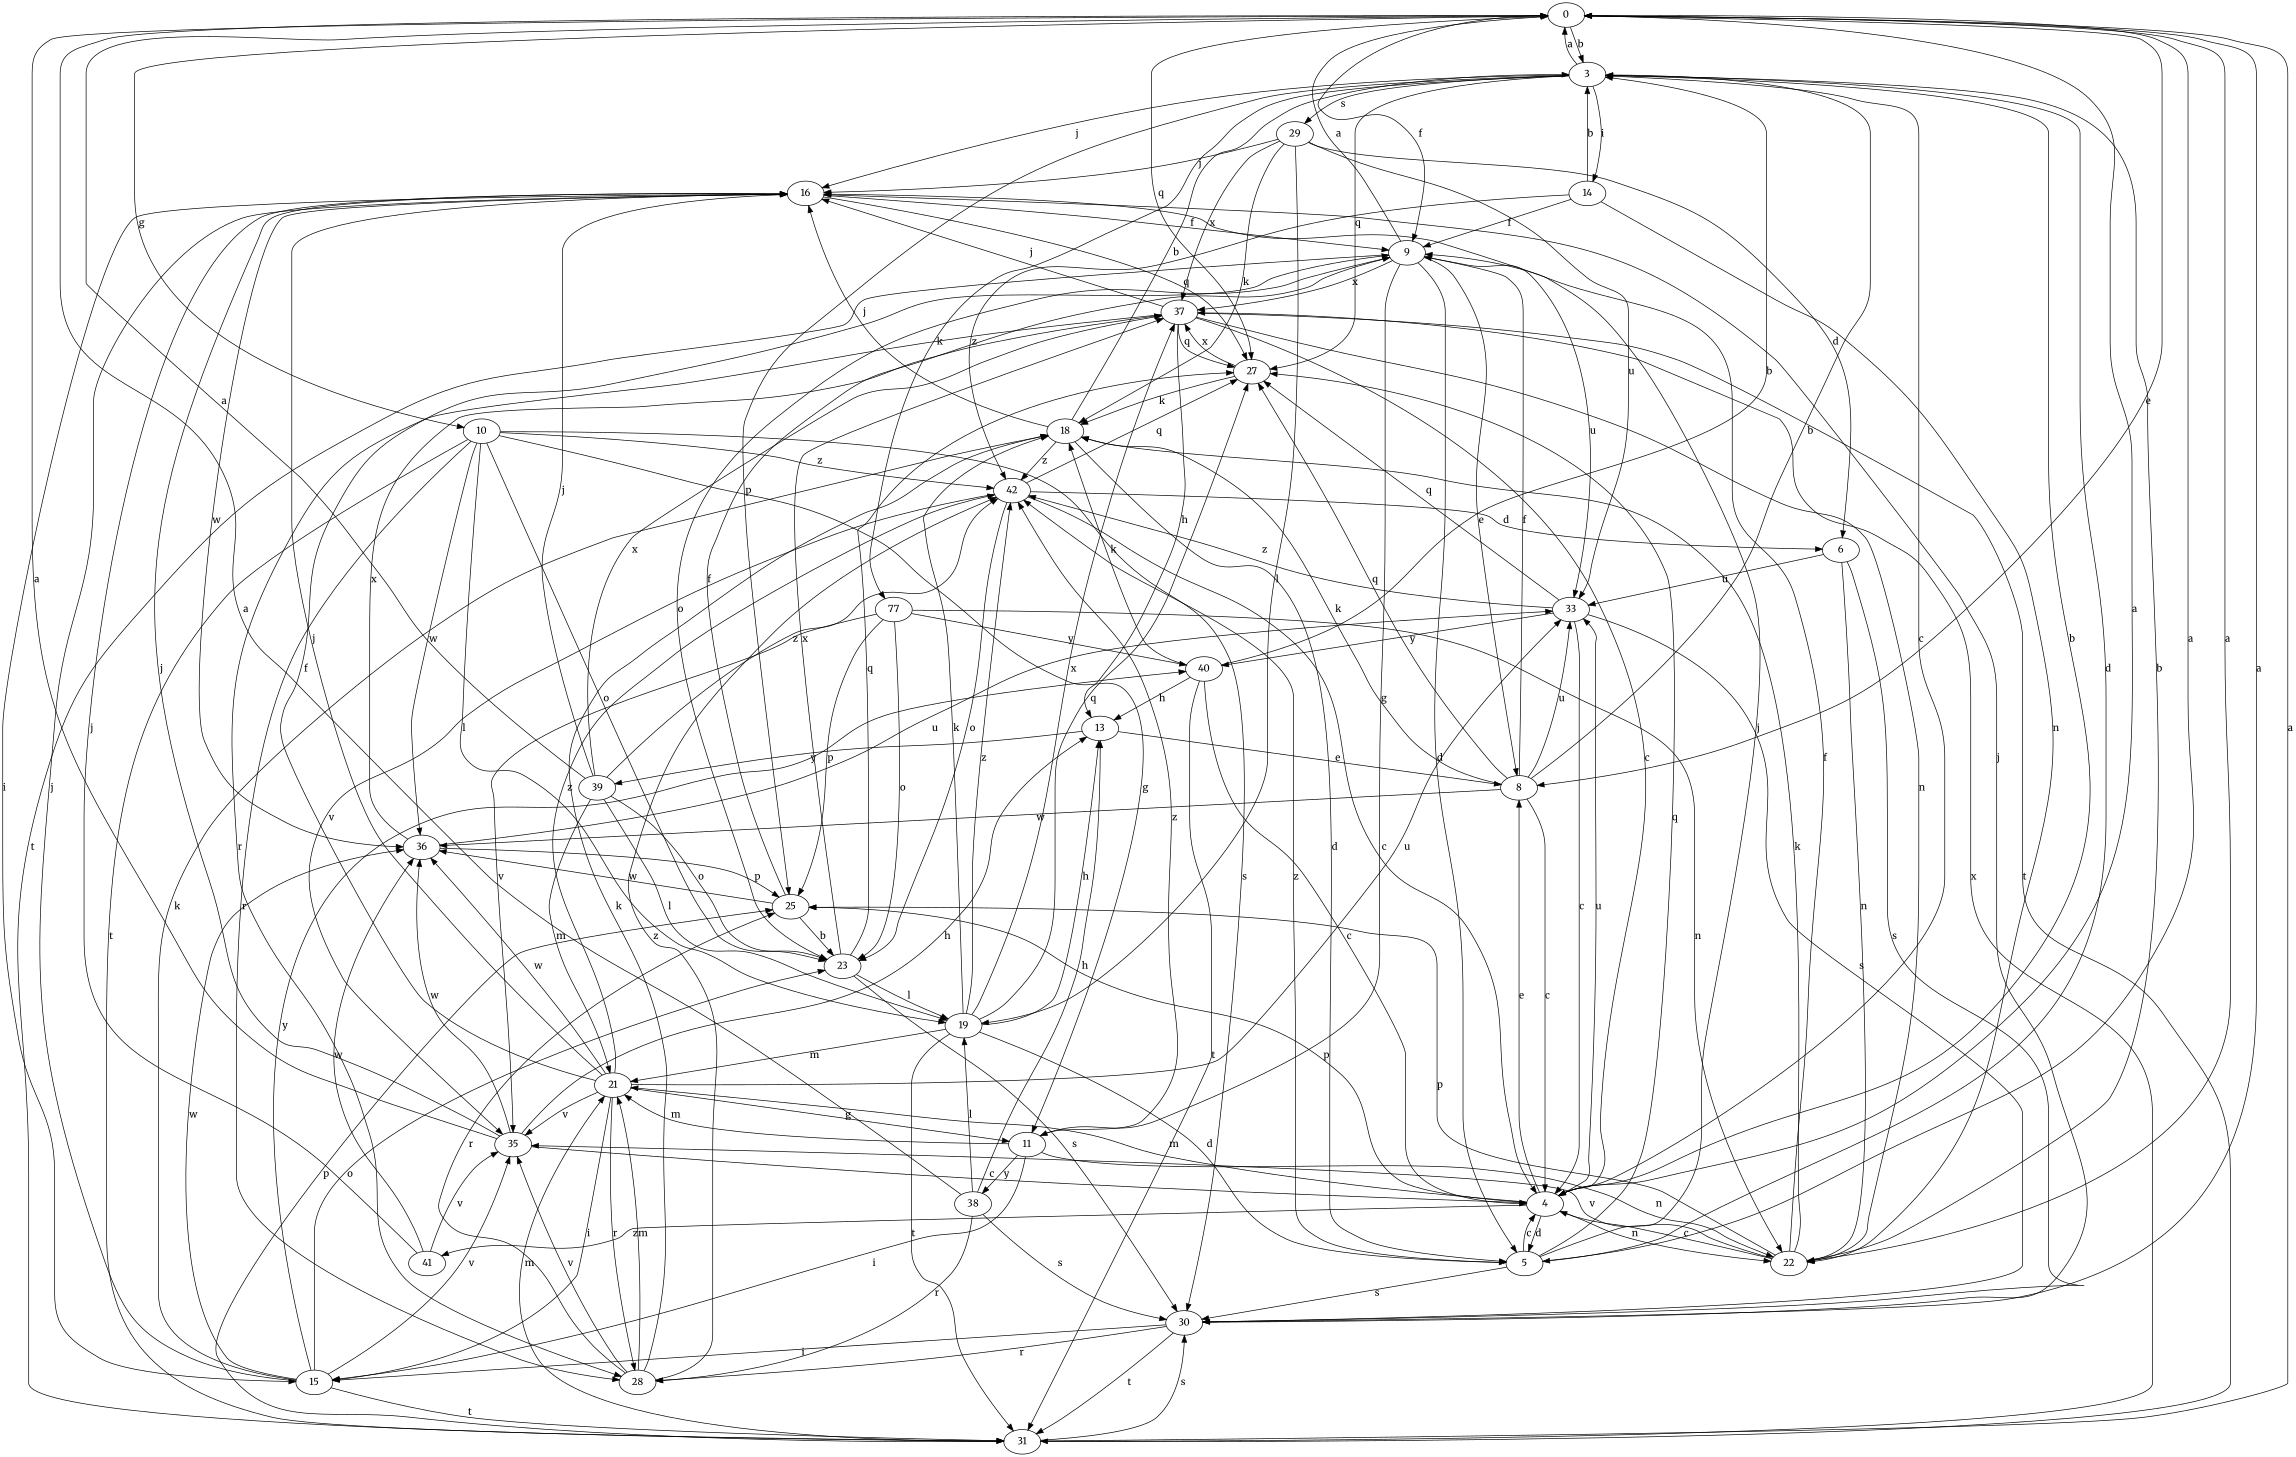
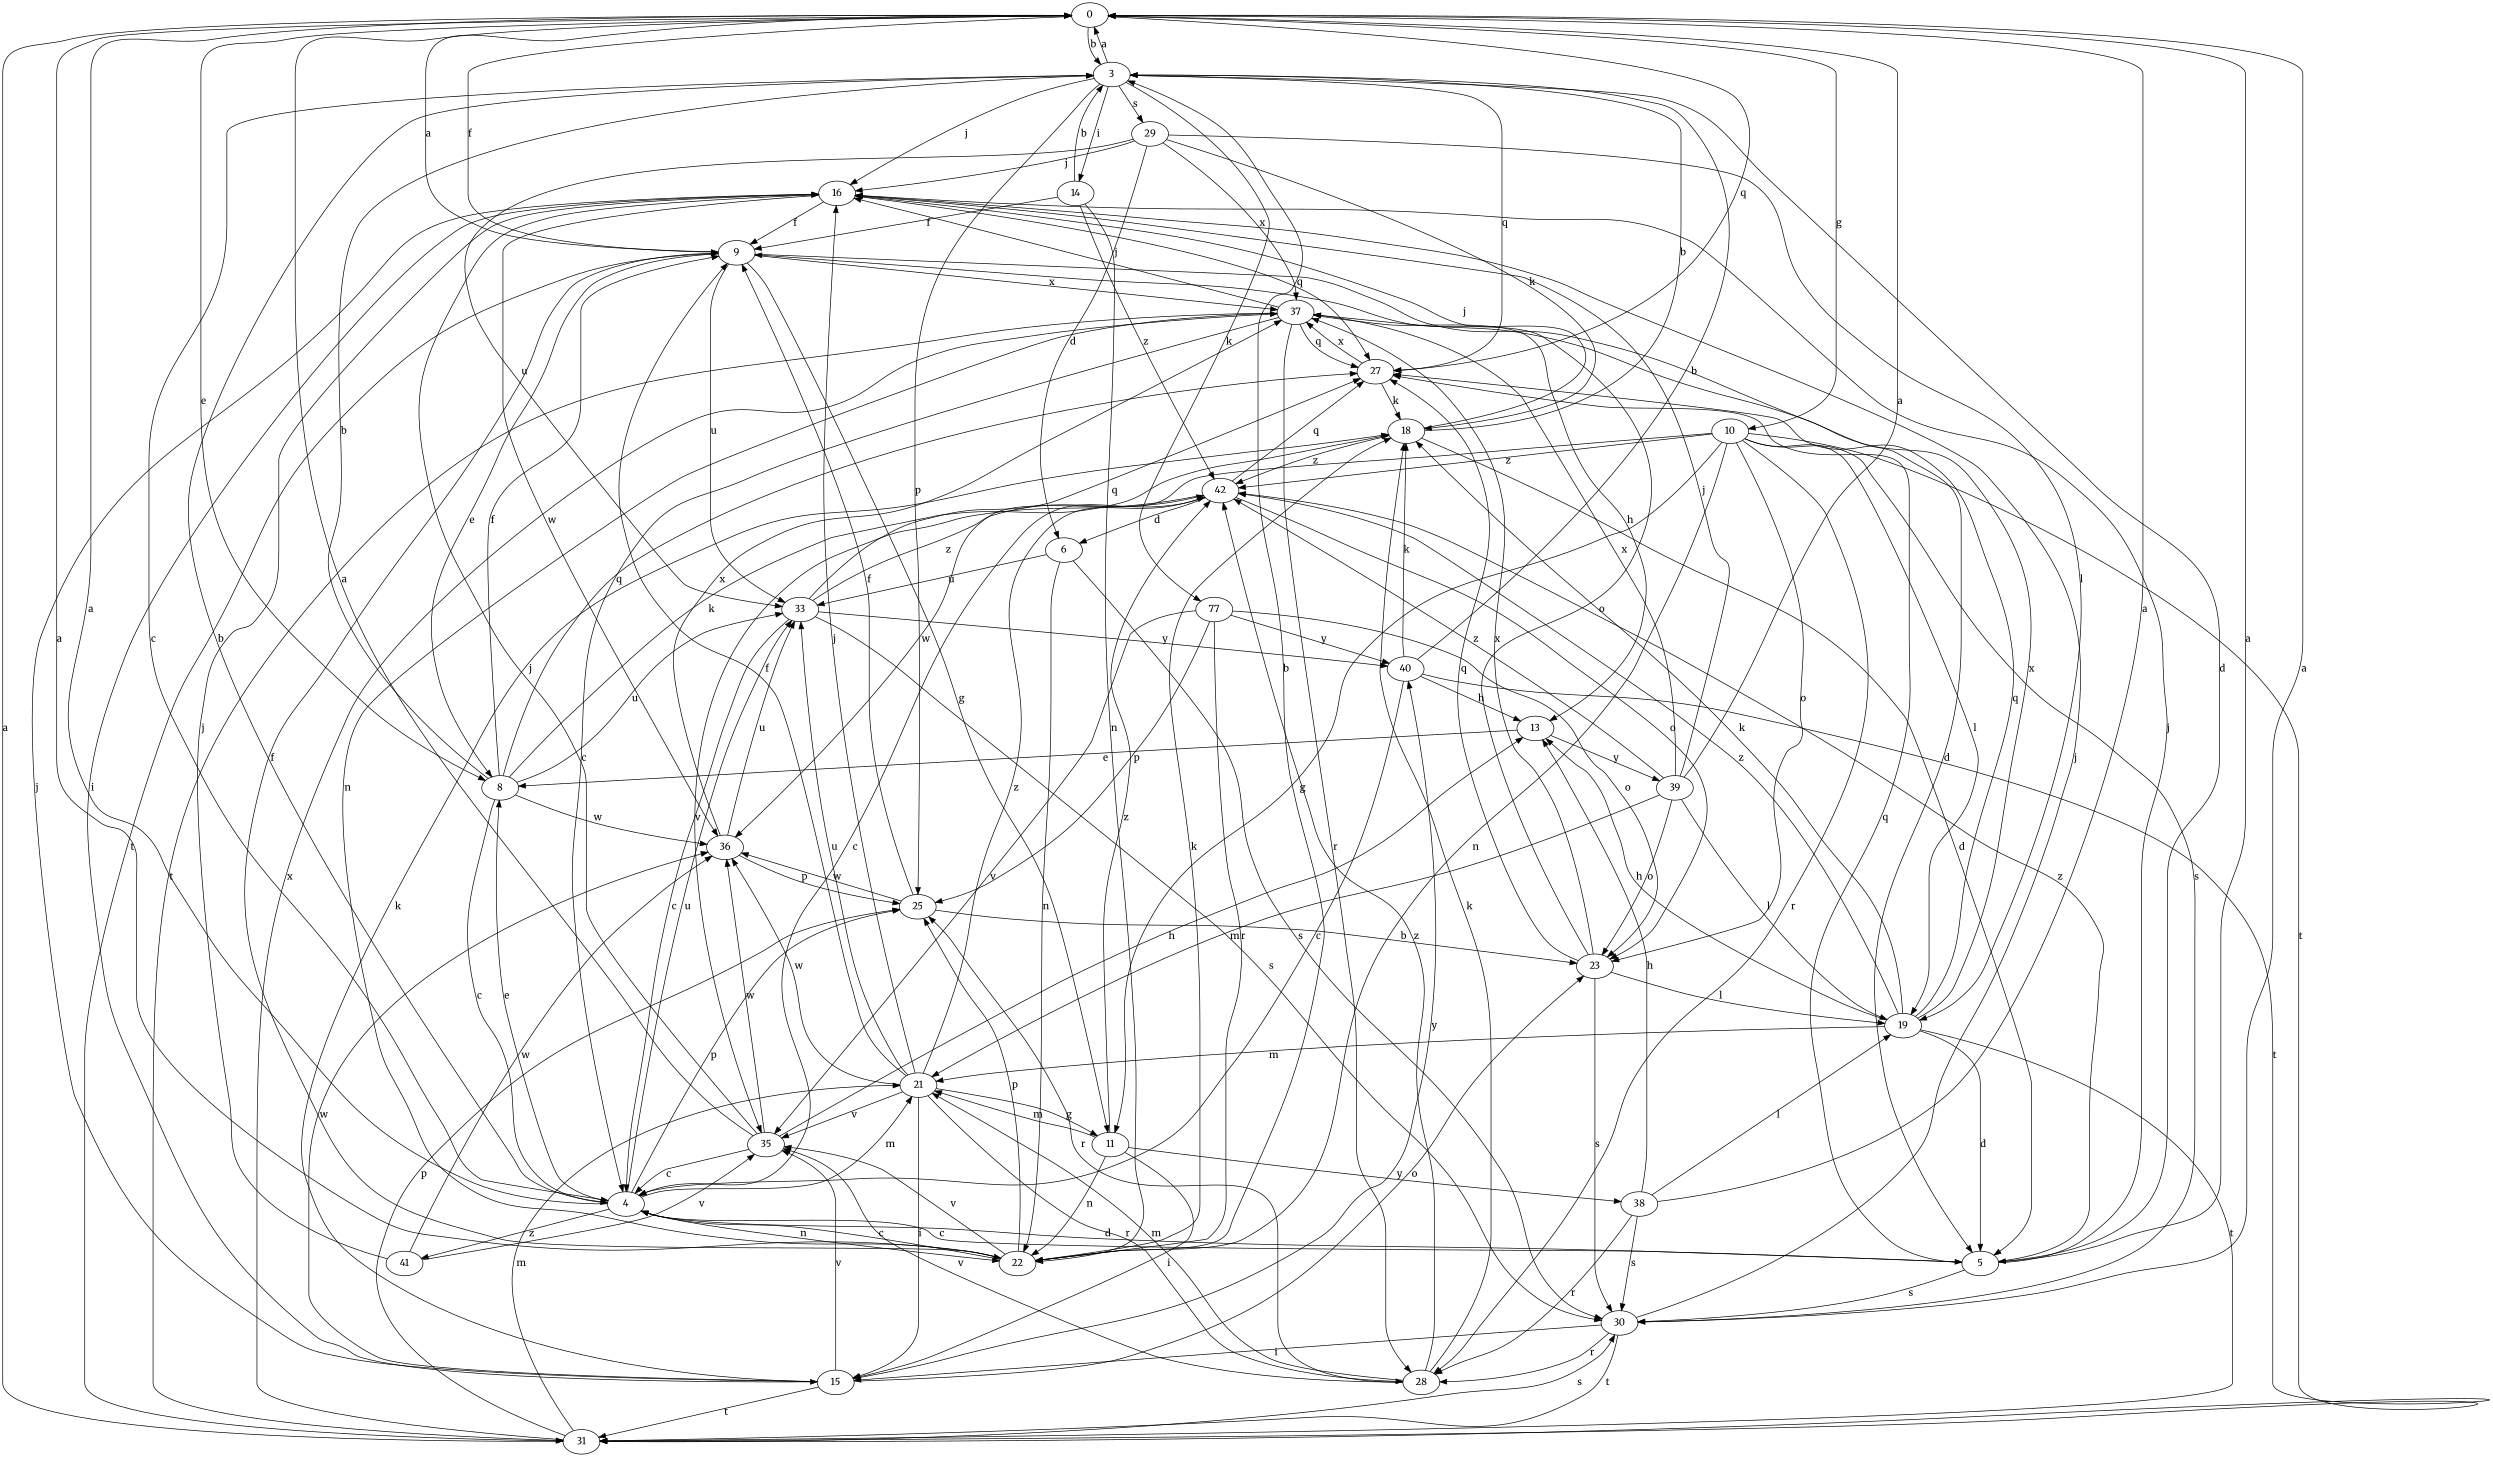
edge "9" -> "23": reversed
edge "10" -> "22": added, label "n"
edge "77" -> "22": label "n" -> "r"
